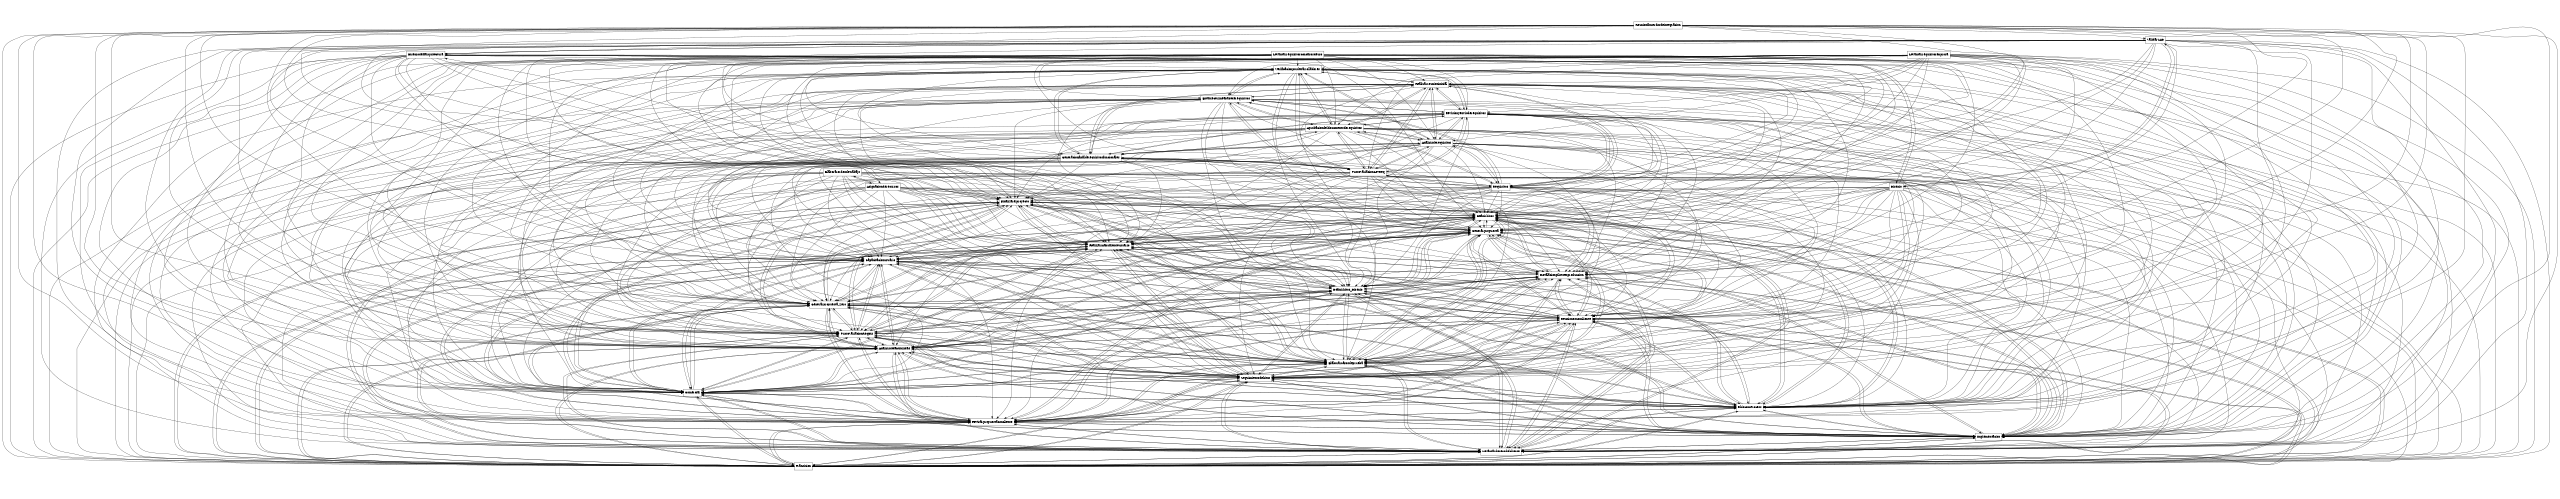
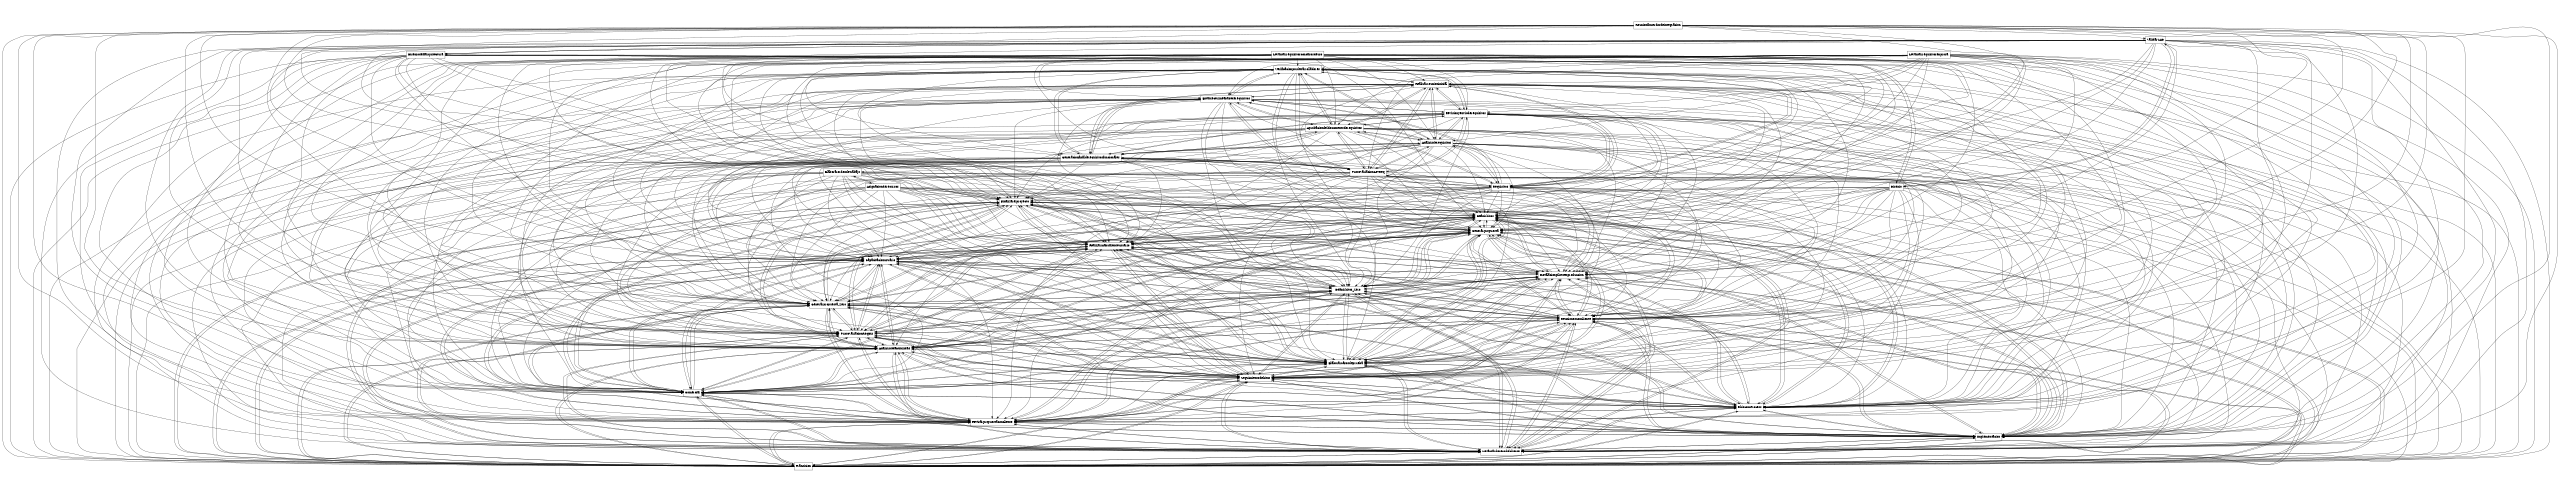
edge "Reunionacuerdosdeintegracion" -> "PuntoVariacionReqDis": removed
edge "Diseniodelaarquitectura" -> "Verificacionpordesarrolladores": now "Requisitos" -> "Verificacionpordesarrolladores"
edge "Levantarrequisitosconcasosdeuso" -> "Asignacionderecursos": now "Levantarrequisitosconcasosdeuso" -> "Reunionesconcliente"
edge "Generacionfinalderequisitosfuncionales" -> "Diseniodelaarquitectura": now "Generacionfinalderequisitosfuncionales" -> "Establecerlineabasederequisitos"
edge "Revisionyenvioderequisitos" -> "Definirhitos": removed
edge "Aprobaciondeldocumentoderequisitos" -> "Comercial": now "Aprobaciondeldocumentoderequisitos" -> "Elaborarordendetrabajo"
edge "Analisisderequisitos" -> "Generarpropuesta": added
edge "Elaborarordendetrabajo" -> "Finalizarelproyecto": added
edge "PuntoVariacionLevReq" -> "Instalacionpilotoenproduccion": added
edge "Requisitos" -> "Capacitacionusuario": added
edge "Instalacionpilotoenproduccion" -> "Finalizarelproyecto": added
node "Definirhitos_Disenio": label "Definirhitos_Disenio" -> "Definirhitos_Zero"
edge "Disenio" -> "Implementacion": removed
edge "Disenio" -> "Elaborarcasosdeprueba": removed
edge "ValidarSAD" -> "Seguimientodehitos": added
edge "Generarpropuesta_Zero" -> "Implementacion": removed
edge "Elaborarcasosdeprueba" -> "Revisarpropuestaconcliente": removed
edge "RhiscomProcess" -> "Analisisdefactibilidad": removed
